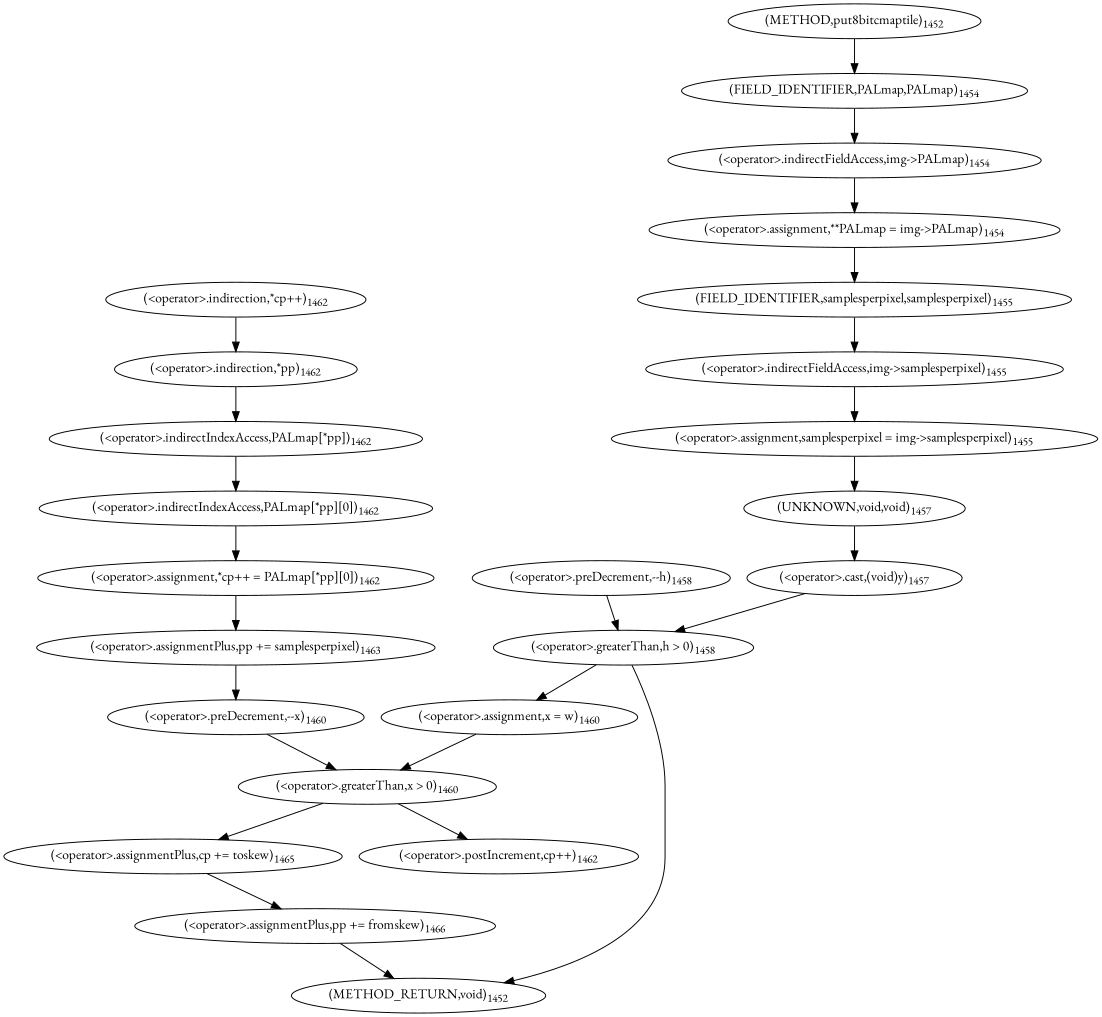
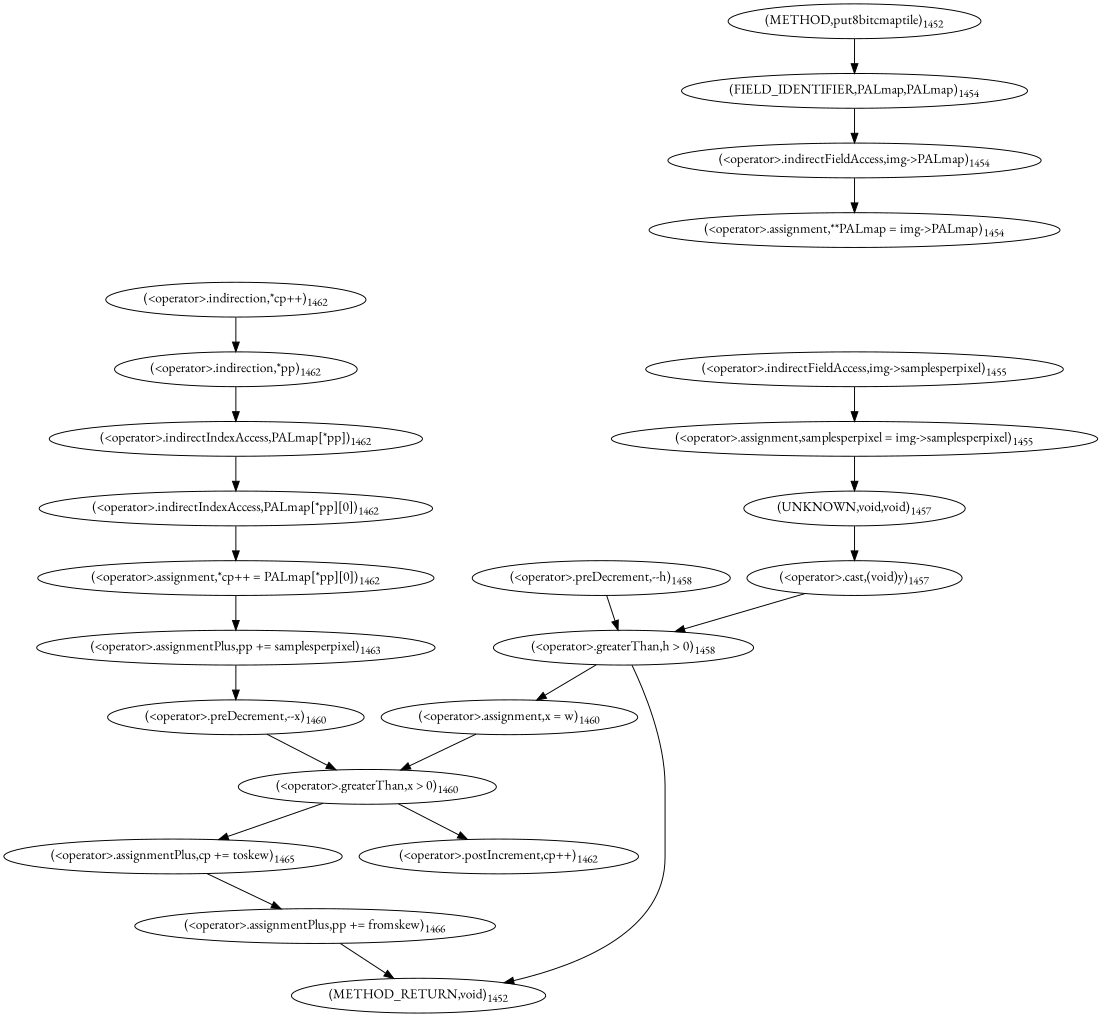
node "(FIELD_IDENTIFIER,samplesperpixel,samplesperpixel)": removed
